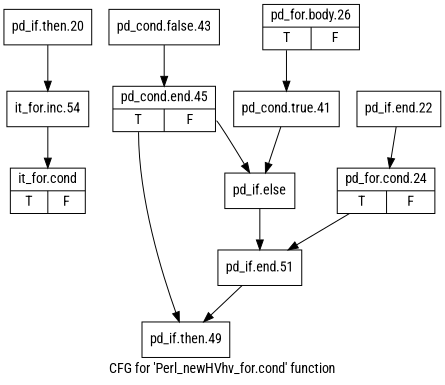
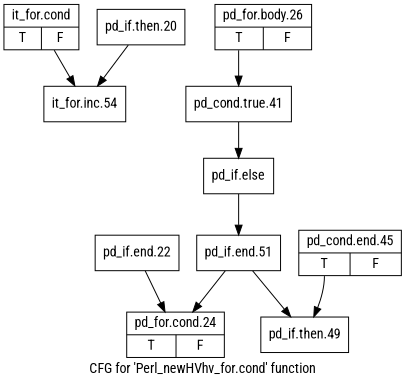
node "pd_cond.false.43": removed
edge "pd_cond.end.45" -> "pd_if.else": removed
edge "it_for.inc.54" -> "it_for.cond": reversed
edge "pd_for.cond.24" -> "pd_if.end.51": reversed
